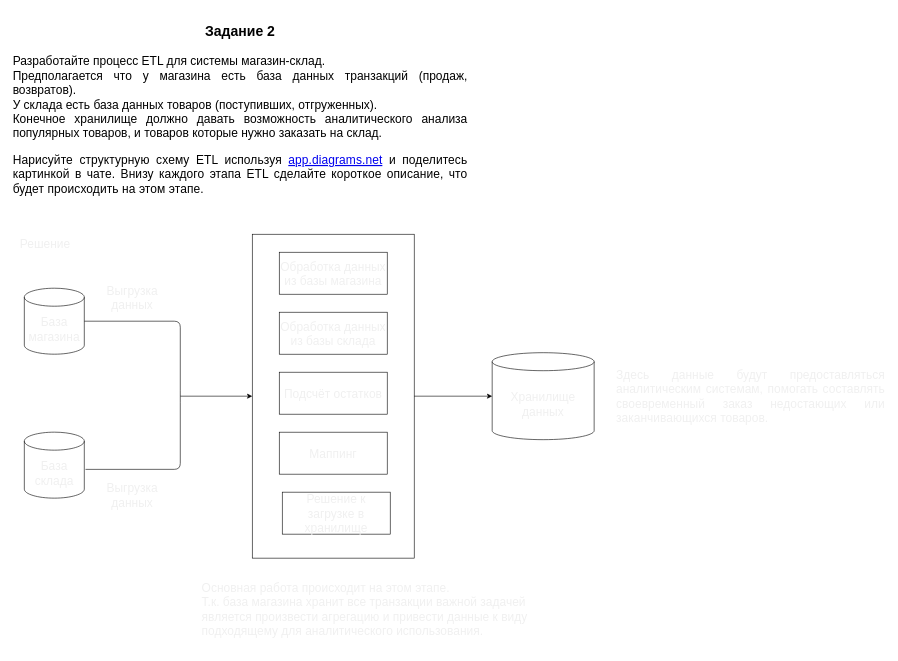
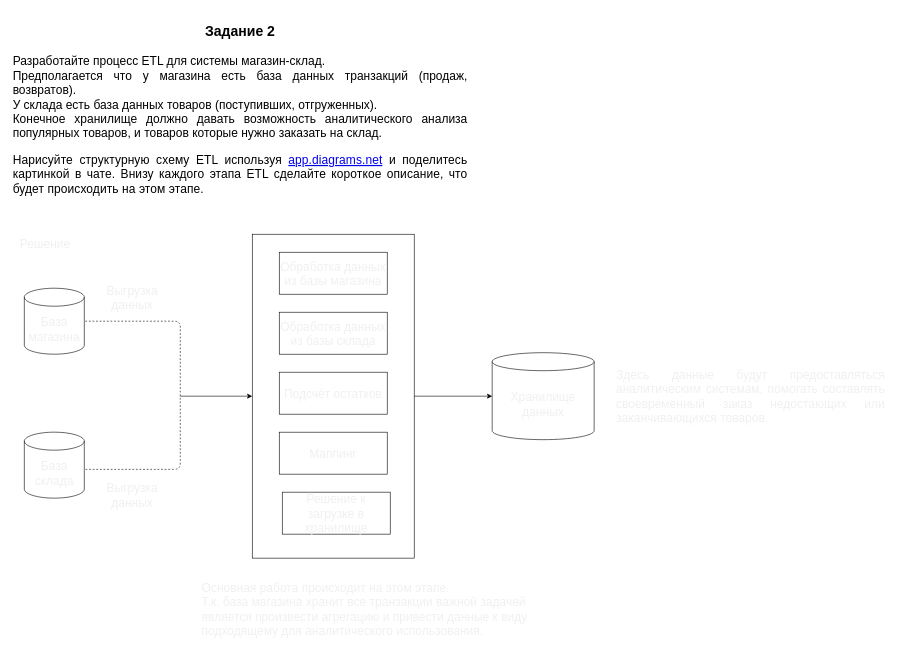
edge "База магазина" -- "База склада": style solid -> dashed
